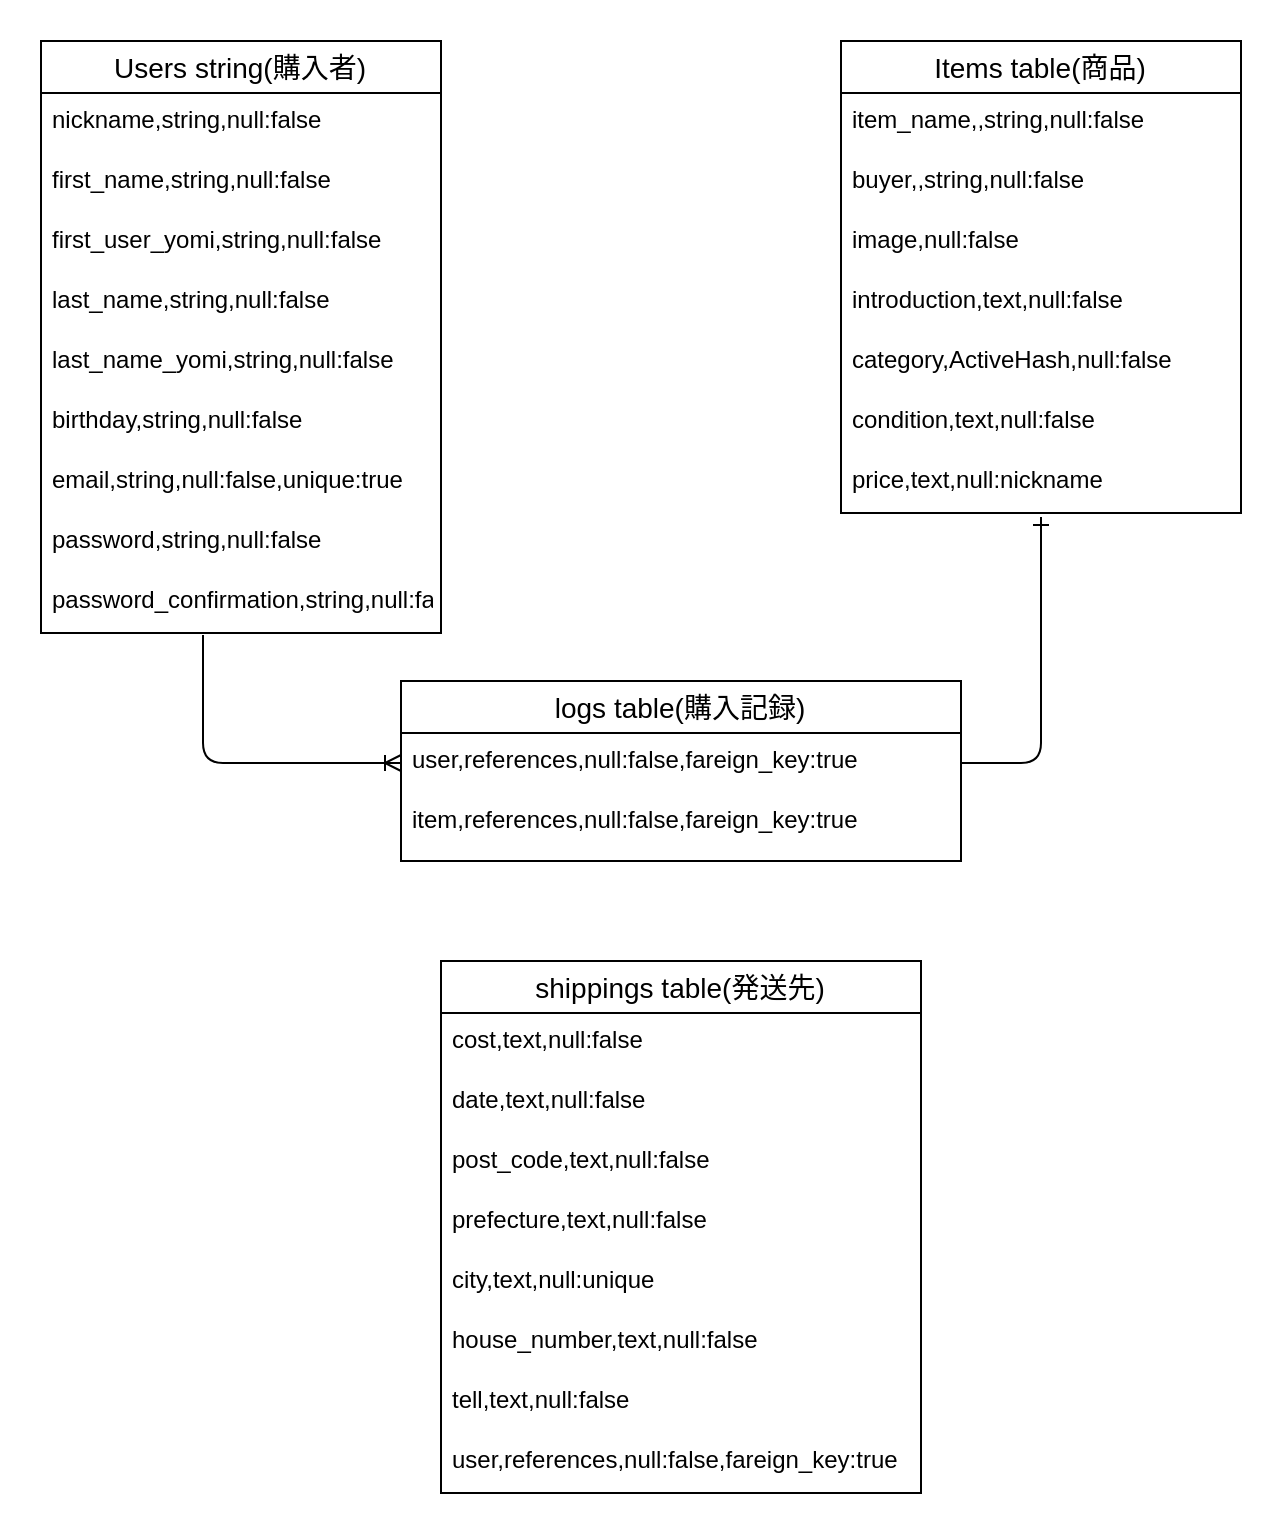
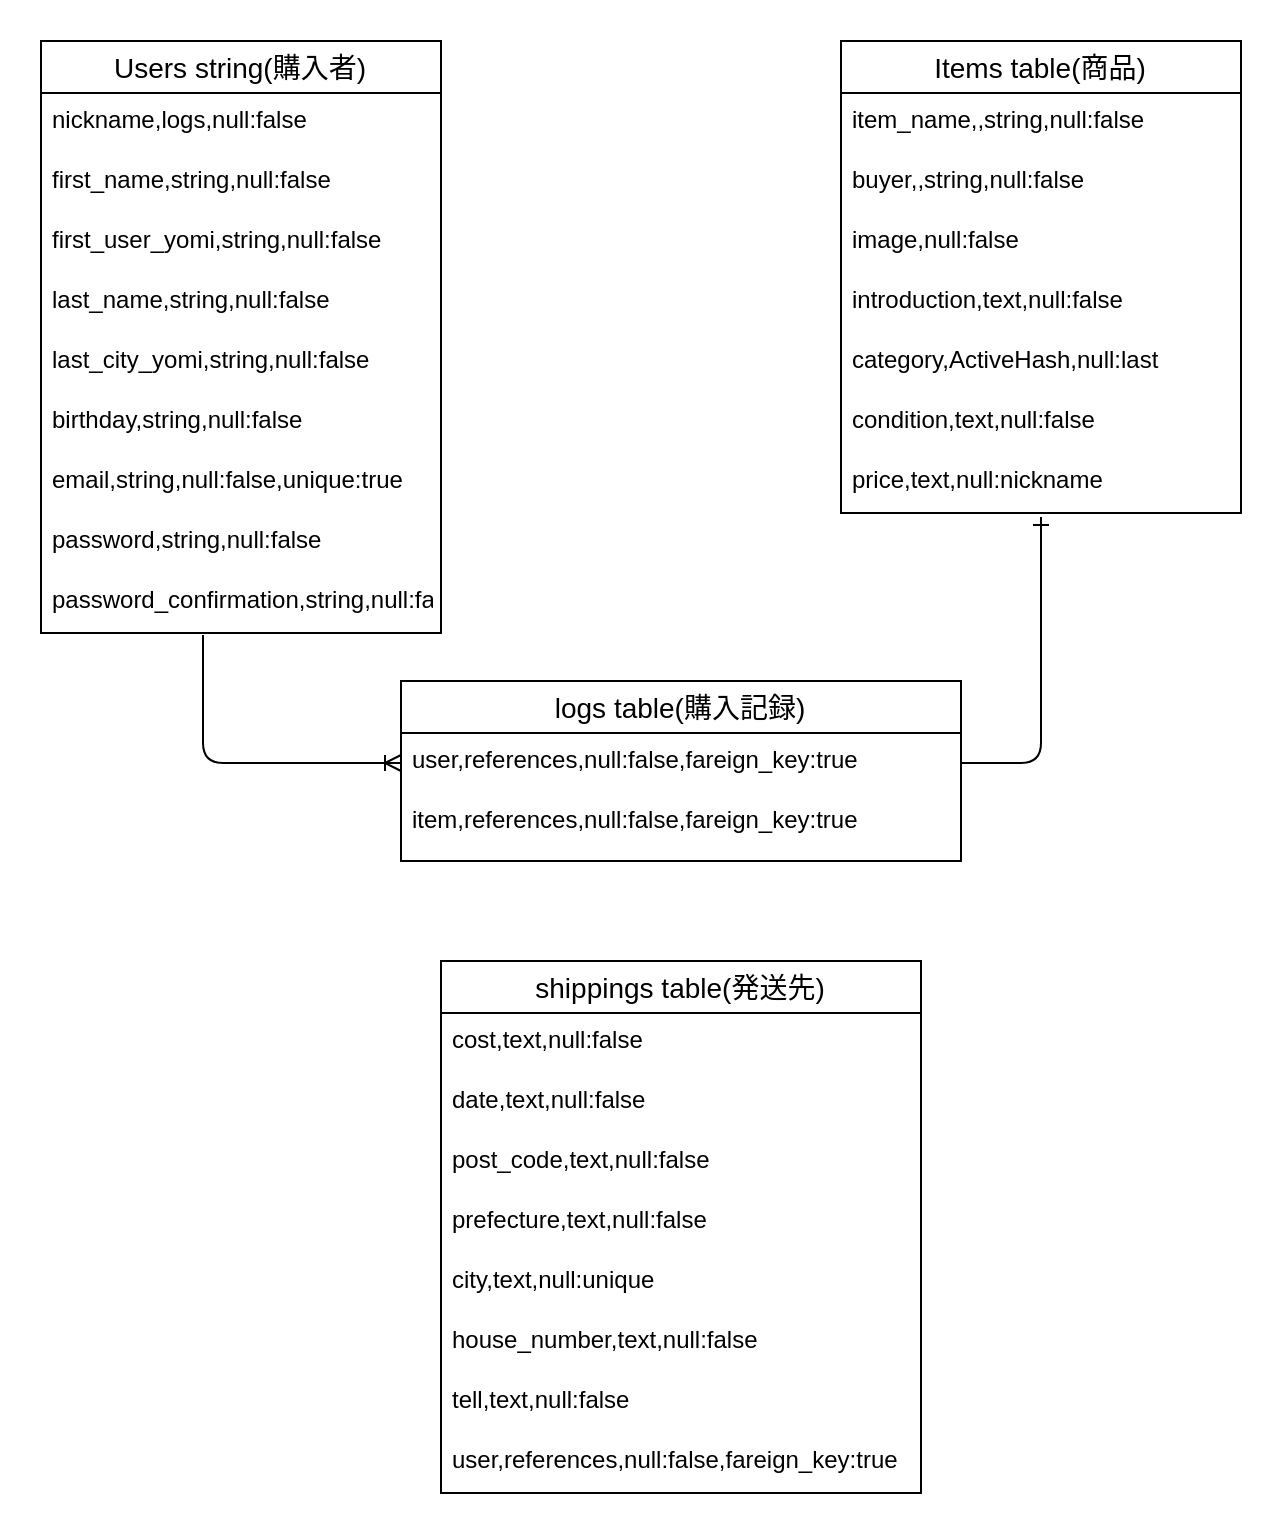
node "nickname,string,null:false": label "nickname,string,null:false" -> "nickname,logs,null:false"
node "last_name_yomi,string,null:false": label "last_name_yomi,string,null:false" -> "last_city_yomi,string,null:false"
node "category,ActiveHash,null:false": label "category,ActiveHash,null:false" -> "category,ActiveHash,null:last"
